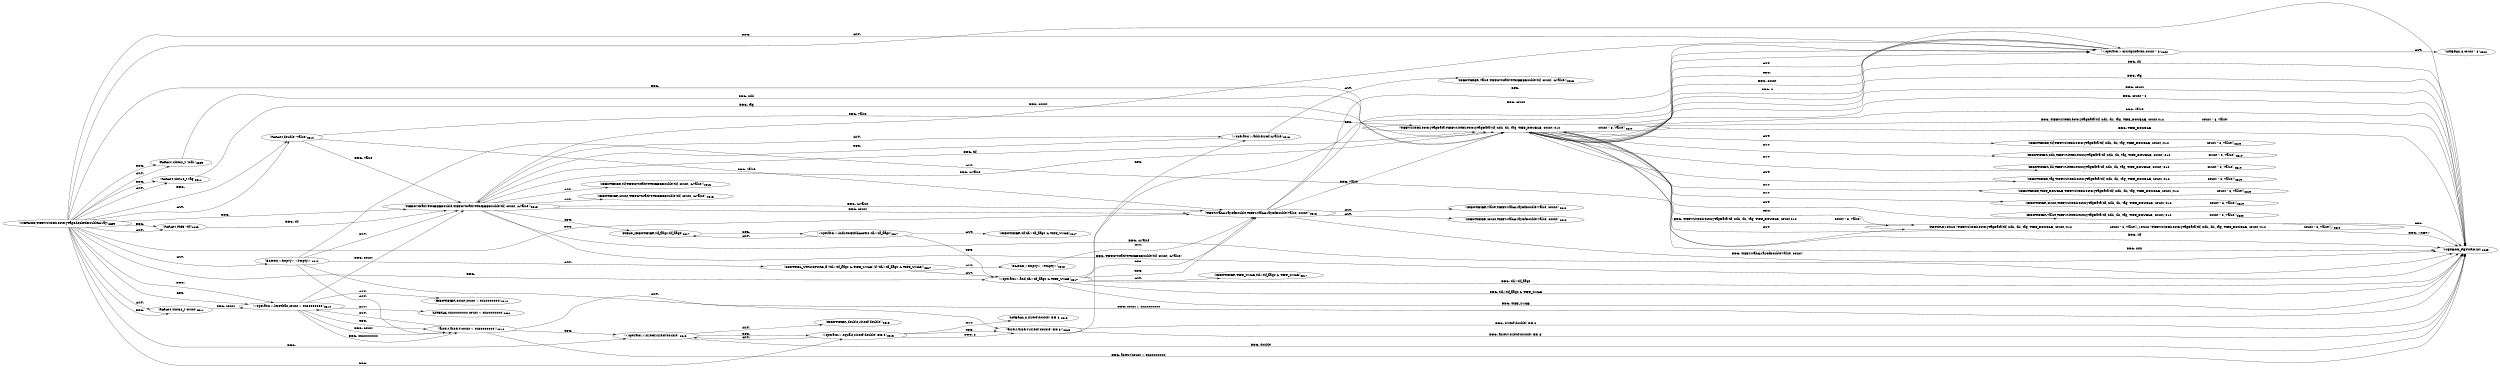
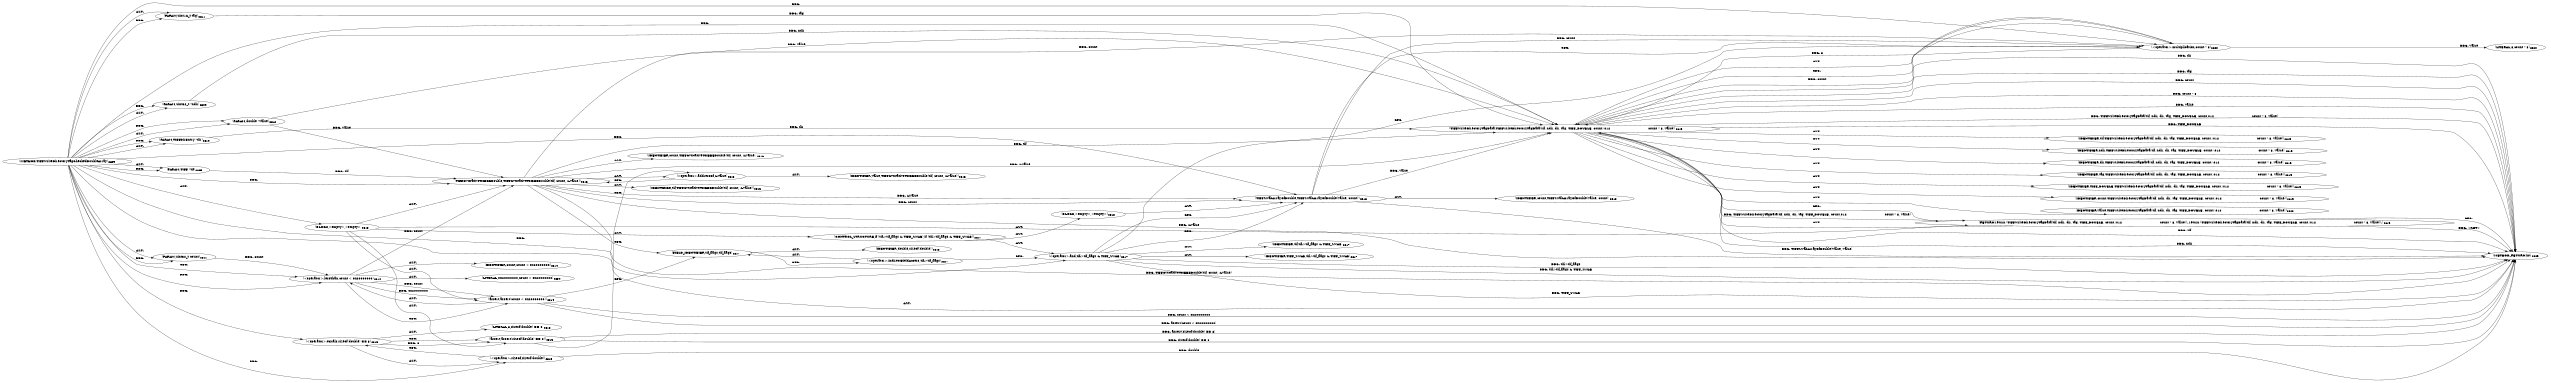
edge "(<operator>.multiplication,count * 8)" -> "(LITERAL,8,count * 8)": label "AST: " -> "DDG: value"
node "(PARAM,TIFFDirEntry *dir)": added
edge "(PARAM,double *value)" -> "(TIFFSwabArrayOfDouble,TIFFSwabArrayOfDouble(value, count))": removed, label "DDG: value"
node "(IDENTIFIER,value,TIFFSwabArrayOfDouble(value, count))": removed
edge "(<operator>.indirectFieldAccess,tif->tif_flags)" -> "(IDENTIFIER,tif,tif->tif_flags & TIFF_SWAB)": now "(<operator>.and,tif->tif_flags & TIFF_SWAB)" -> "(IDENTIFIER,tif,tif->tif_flags & TIFF_SWAB)"
edge "(TIFFSwabArrayOfDouble,TIFFSwabArrayOfDouble(value, count))" -> "(METHOD_RETURN,int)": label "DDG: TIFFSwabArrayOfDouble(value, count)" -> "DDG: TIFFSwabArrayOfDouble(value, value)"
edge "(<operator>.sizeOf,sizeof(double))" -> "(IDENTIFIER,double,sizeof(double))": now "(FIELD_IDENTIFIER,tif_flags,tif_flags)" -> "(IDENTIFIER,double,sizeof(double))"
edge "(assert,assert(count < 0x20000000))" -> "(<operator>.sizeOf,sizeof(double))": now "(assert,assert(count < 0x20000000))" -> "(FIELD_IDENTIFIER,tif_flags,tif_flags)"
